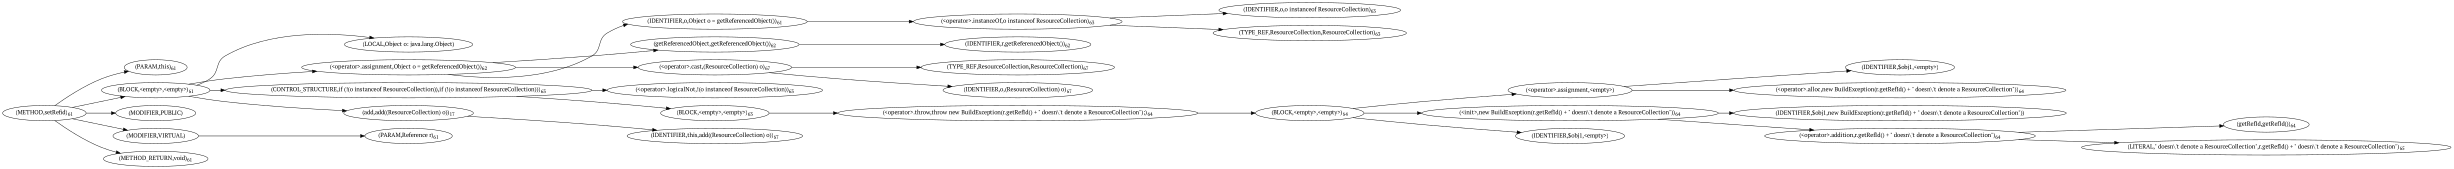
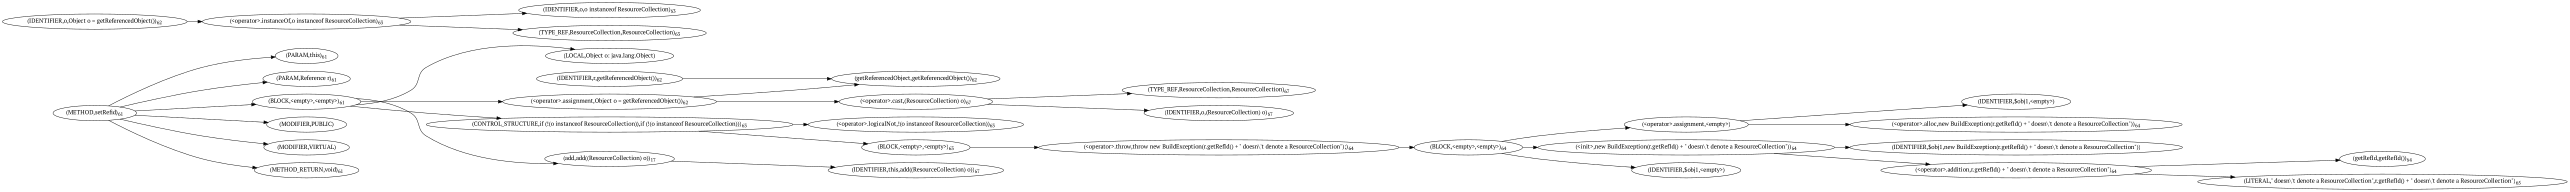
node "(IDENTIFIER,o,Object o = getReferencedObject())": text "61" -> "62"
edge "(getReferencedObject,getReferencedObject())" -> "(IDENTIFIER,r,getReferencedObject())": reversed
edge "(<operator>.assignment,Object o = getReferencedObject())" -> "(IDENTIFIER,o,Object o = getReferencedObject())": removed
edge "(MODIFIER,VIRTUAL)" -> "(PARAM,Reference r)": now "(METHOD,setRefid)" -> "(PARAM,Reference r)"
